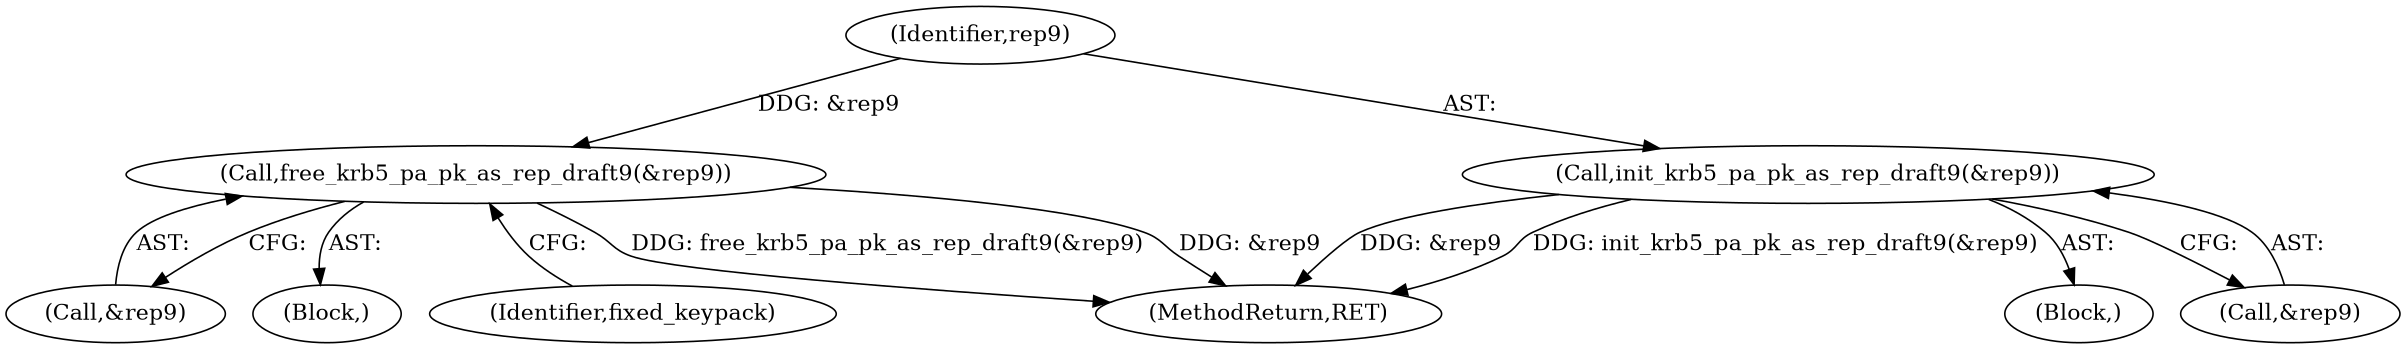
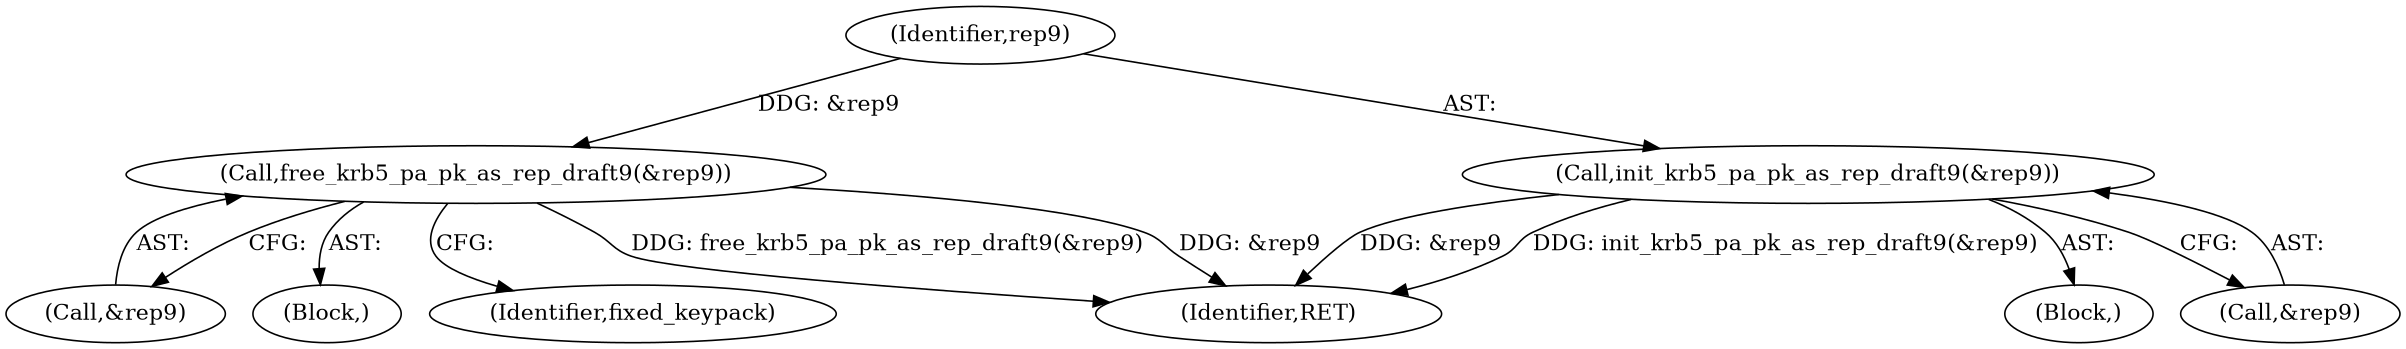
edge "(Identifier,fixed_keypack)" -> "(Call,free_krb5_pa_pk_as_rep_draft9(&rep9))": reversed
node "(MethodReturn,RET)": label "(MethodReturn,RET)" -> "(Identifier,RET)"
